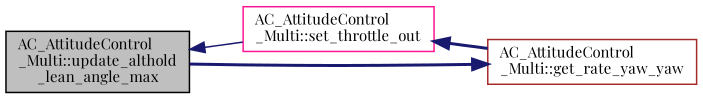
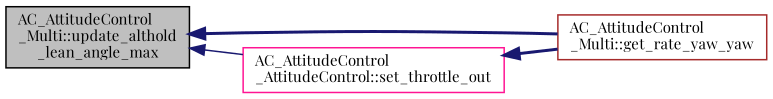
node "AC_AttitudeControl _Multi::set_throttle_out": label "AC_AttitudeControl _Multi::set_throttle_out" -> "AC_AttitudeControl _AttitudeControl::set_throttle_out"
edge "AC_AttitudeControl _Multi::update_althold _lean_angle_max" -> "AC_AttitudeControl _Multi::get_rate_yaw_yaw": reversed
